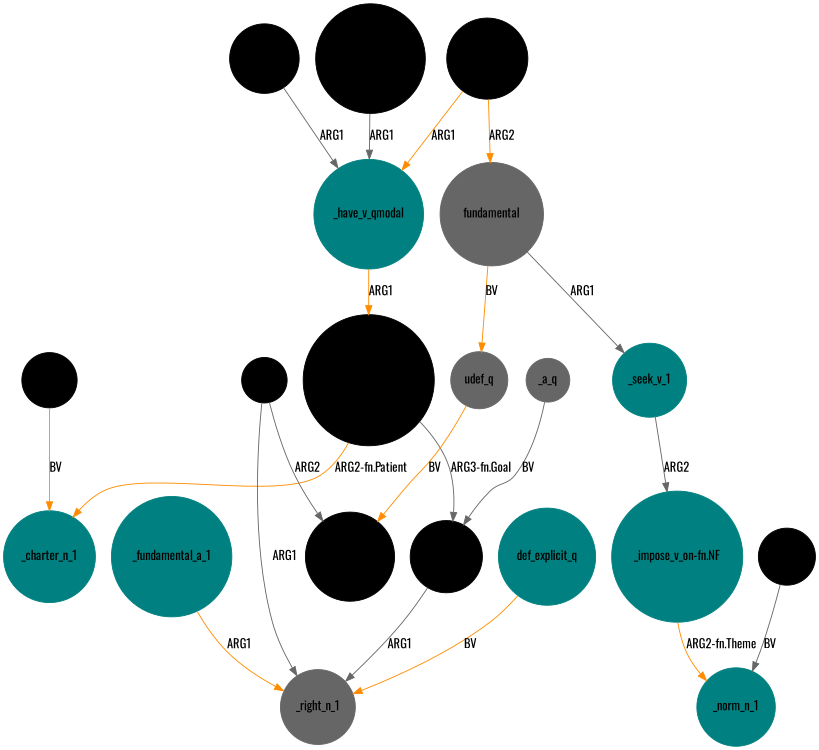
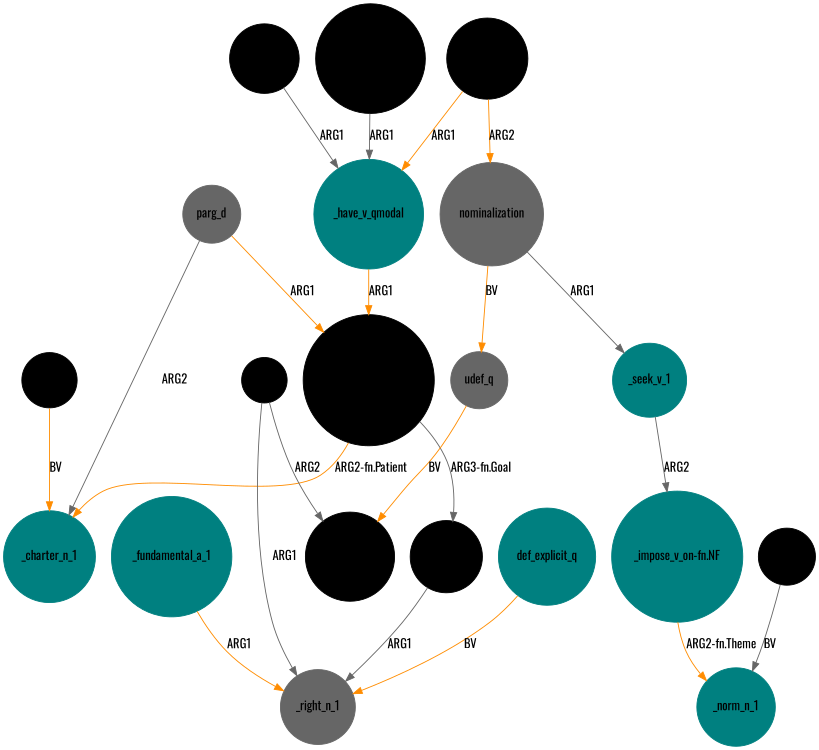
node "parg_d": added
node "fundamental": label "fundamental" -> "nominalization"
node "_a_q": removed
